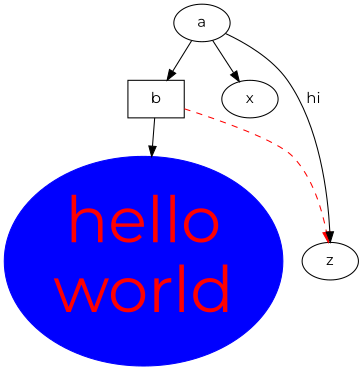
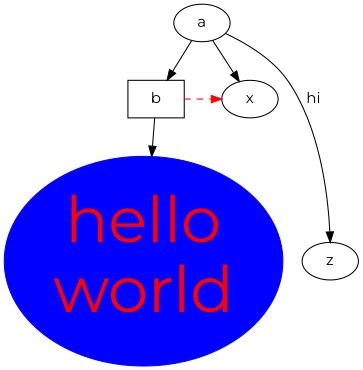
edge "b" -> "z": now "b" -> "x"
